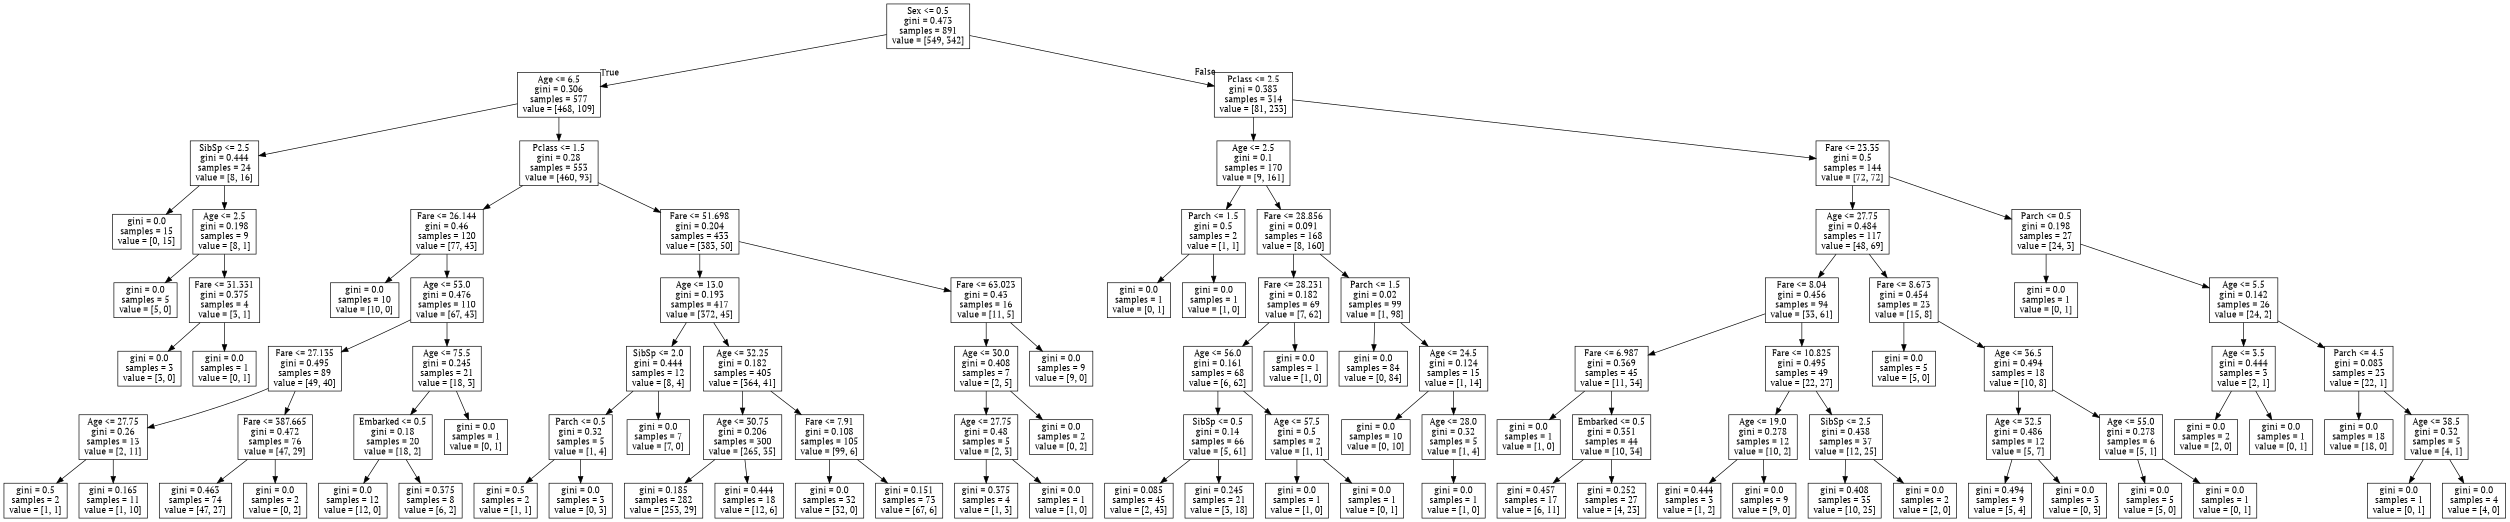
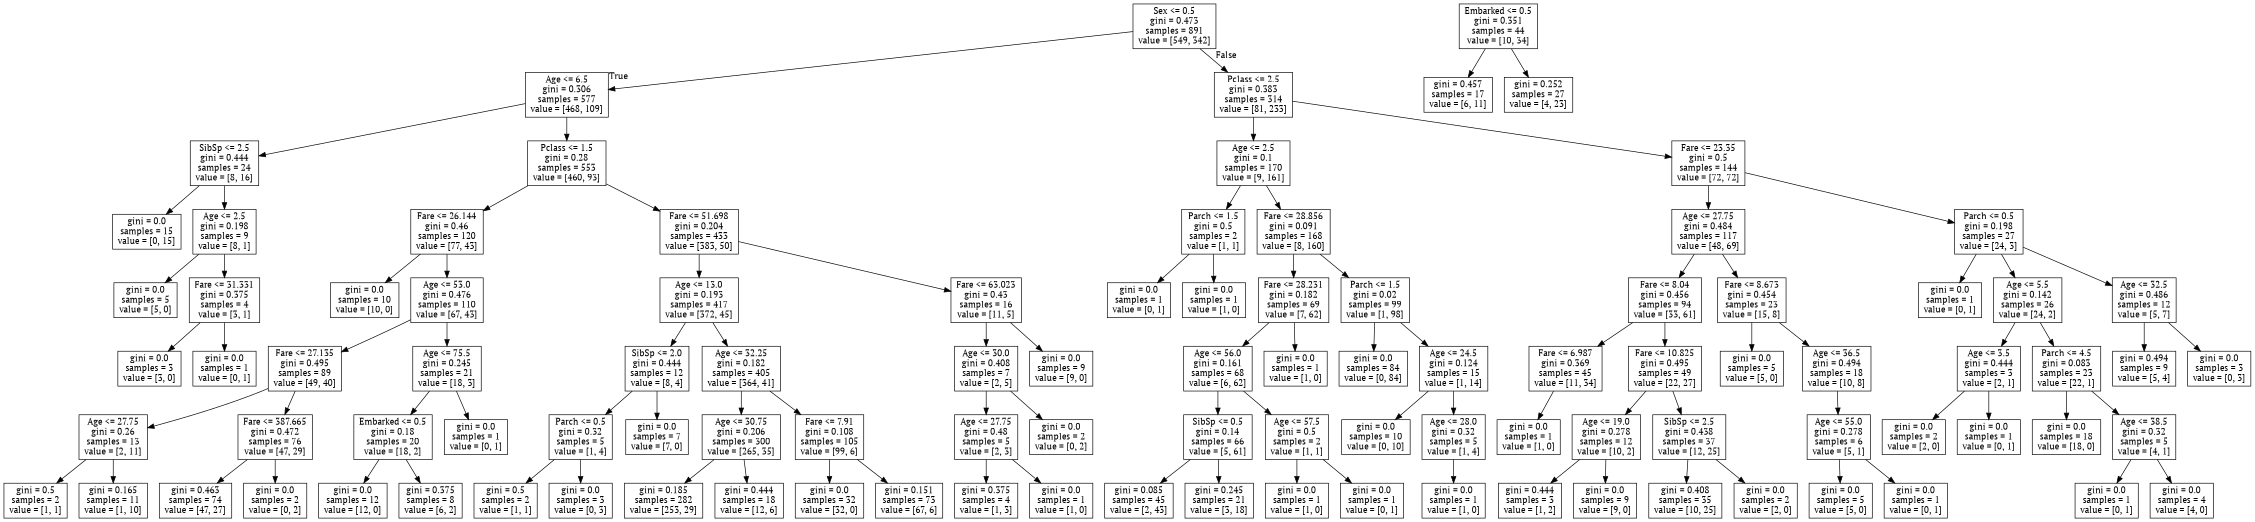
edge "Fare <= 6.987 gini = 0.369 samples = 45 value = [11, 34]" -> "Embarked <= 0.5 gini = 0.351 samples = 44 value = [10, 34]": removed
edge "Age <= 36.5 gini = 0.494 samples = 18 value = [10, 8]" -> "Age <= 32.5 gini = 0.486 samples = 12 value = [5, 7]": now "Parch <= 0.5 gini = 0.198 samples = 27 value = [24, 3]" -> "Age <= 32.5 gini = 0.486 samples = 12 value = [5, 7]"
